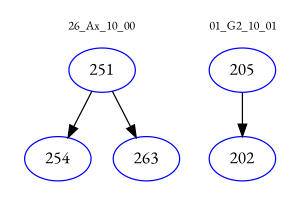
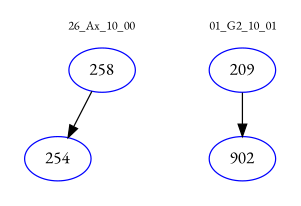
node "251": label "251" -> "258"
node "205": label "205" -> "209"
node "263": removed
node "202": label "202" -> "902"
